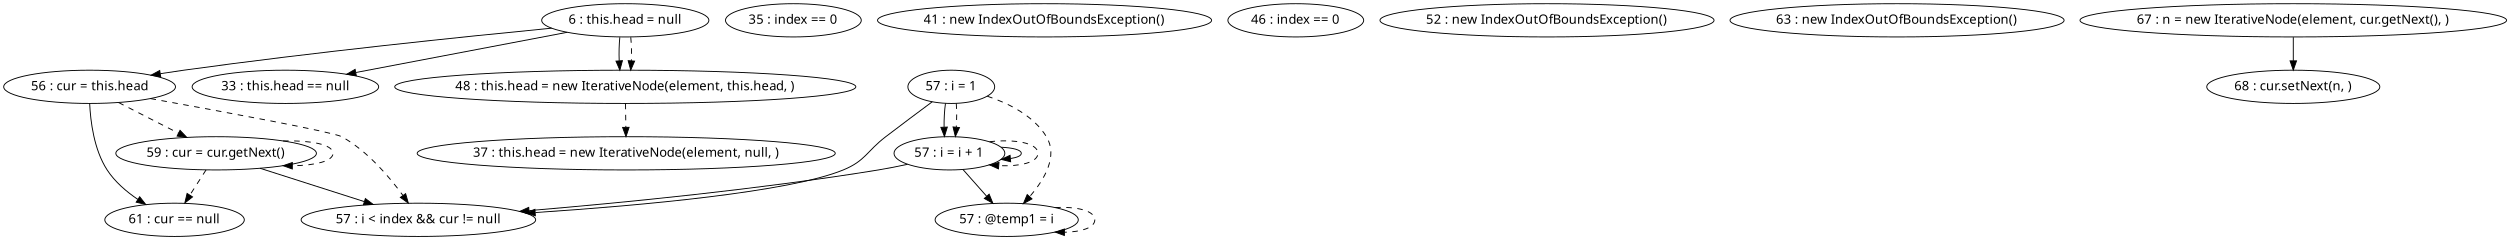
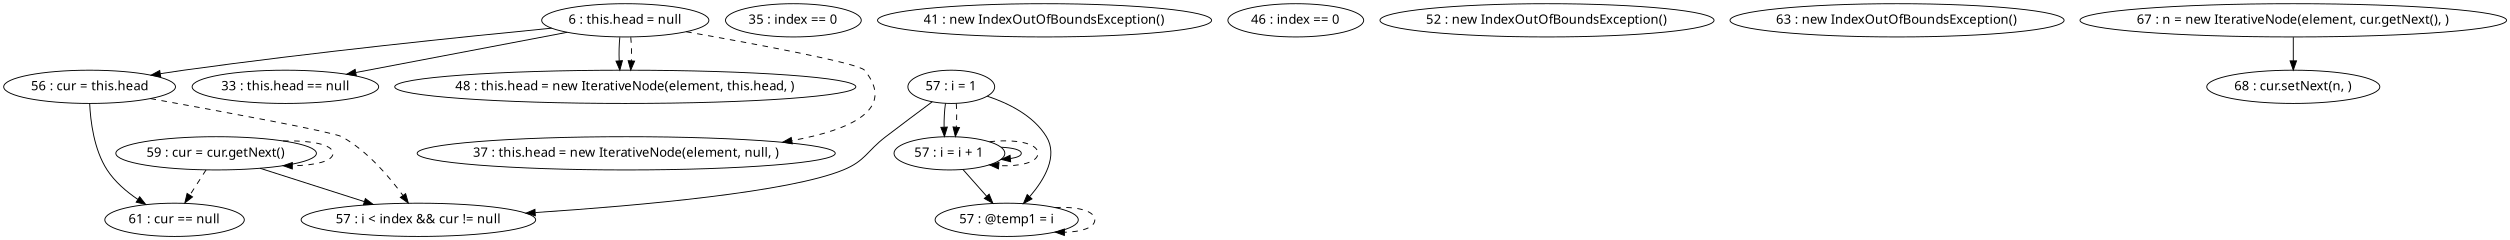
edge "48 : this.head = new IterativeNode(element, this.head, )" -> "37 : this.head = new IterativeNode(element, null, )": now "6 : this.head = null" -> "37 : this.head = new IterativeNode(element, null, )"
edge "56 : cur = this.head" -> "59 : cur = cur.getNext()": removed
edge "57 : i = 1" -> "57 : @temp1 = i": style dashed -> solid
edge "57 : i = i + 1" -> "57 : i < index && cur != null": removed
